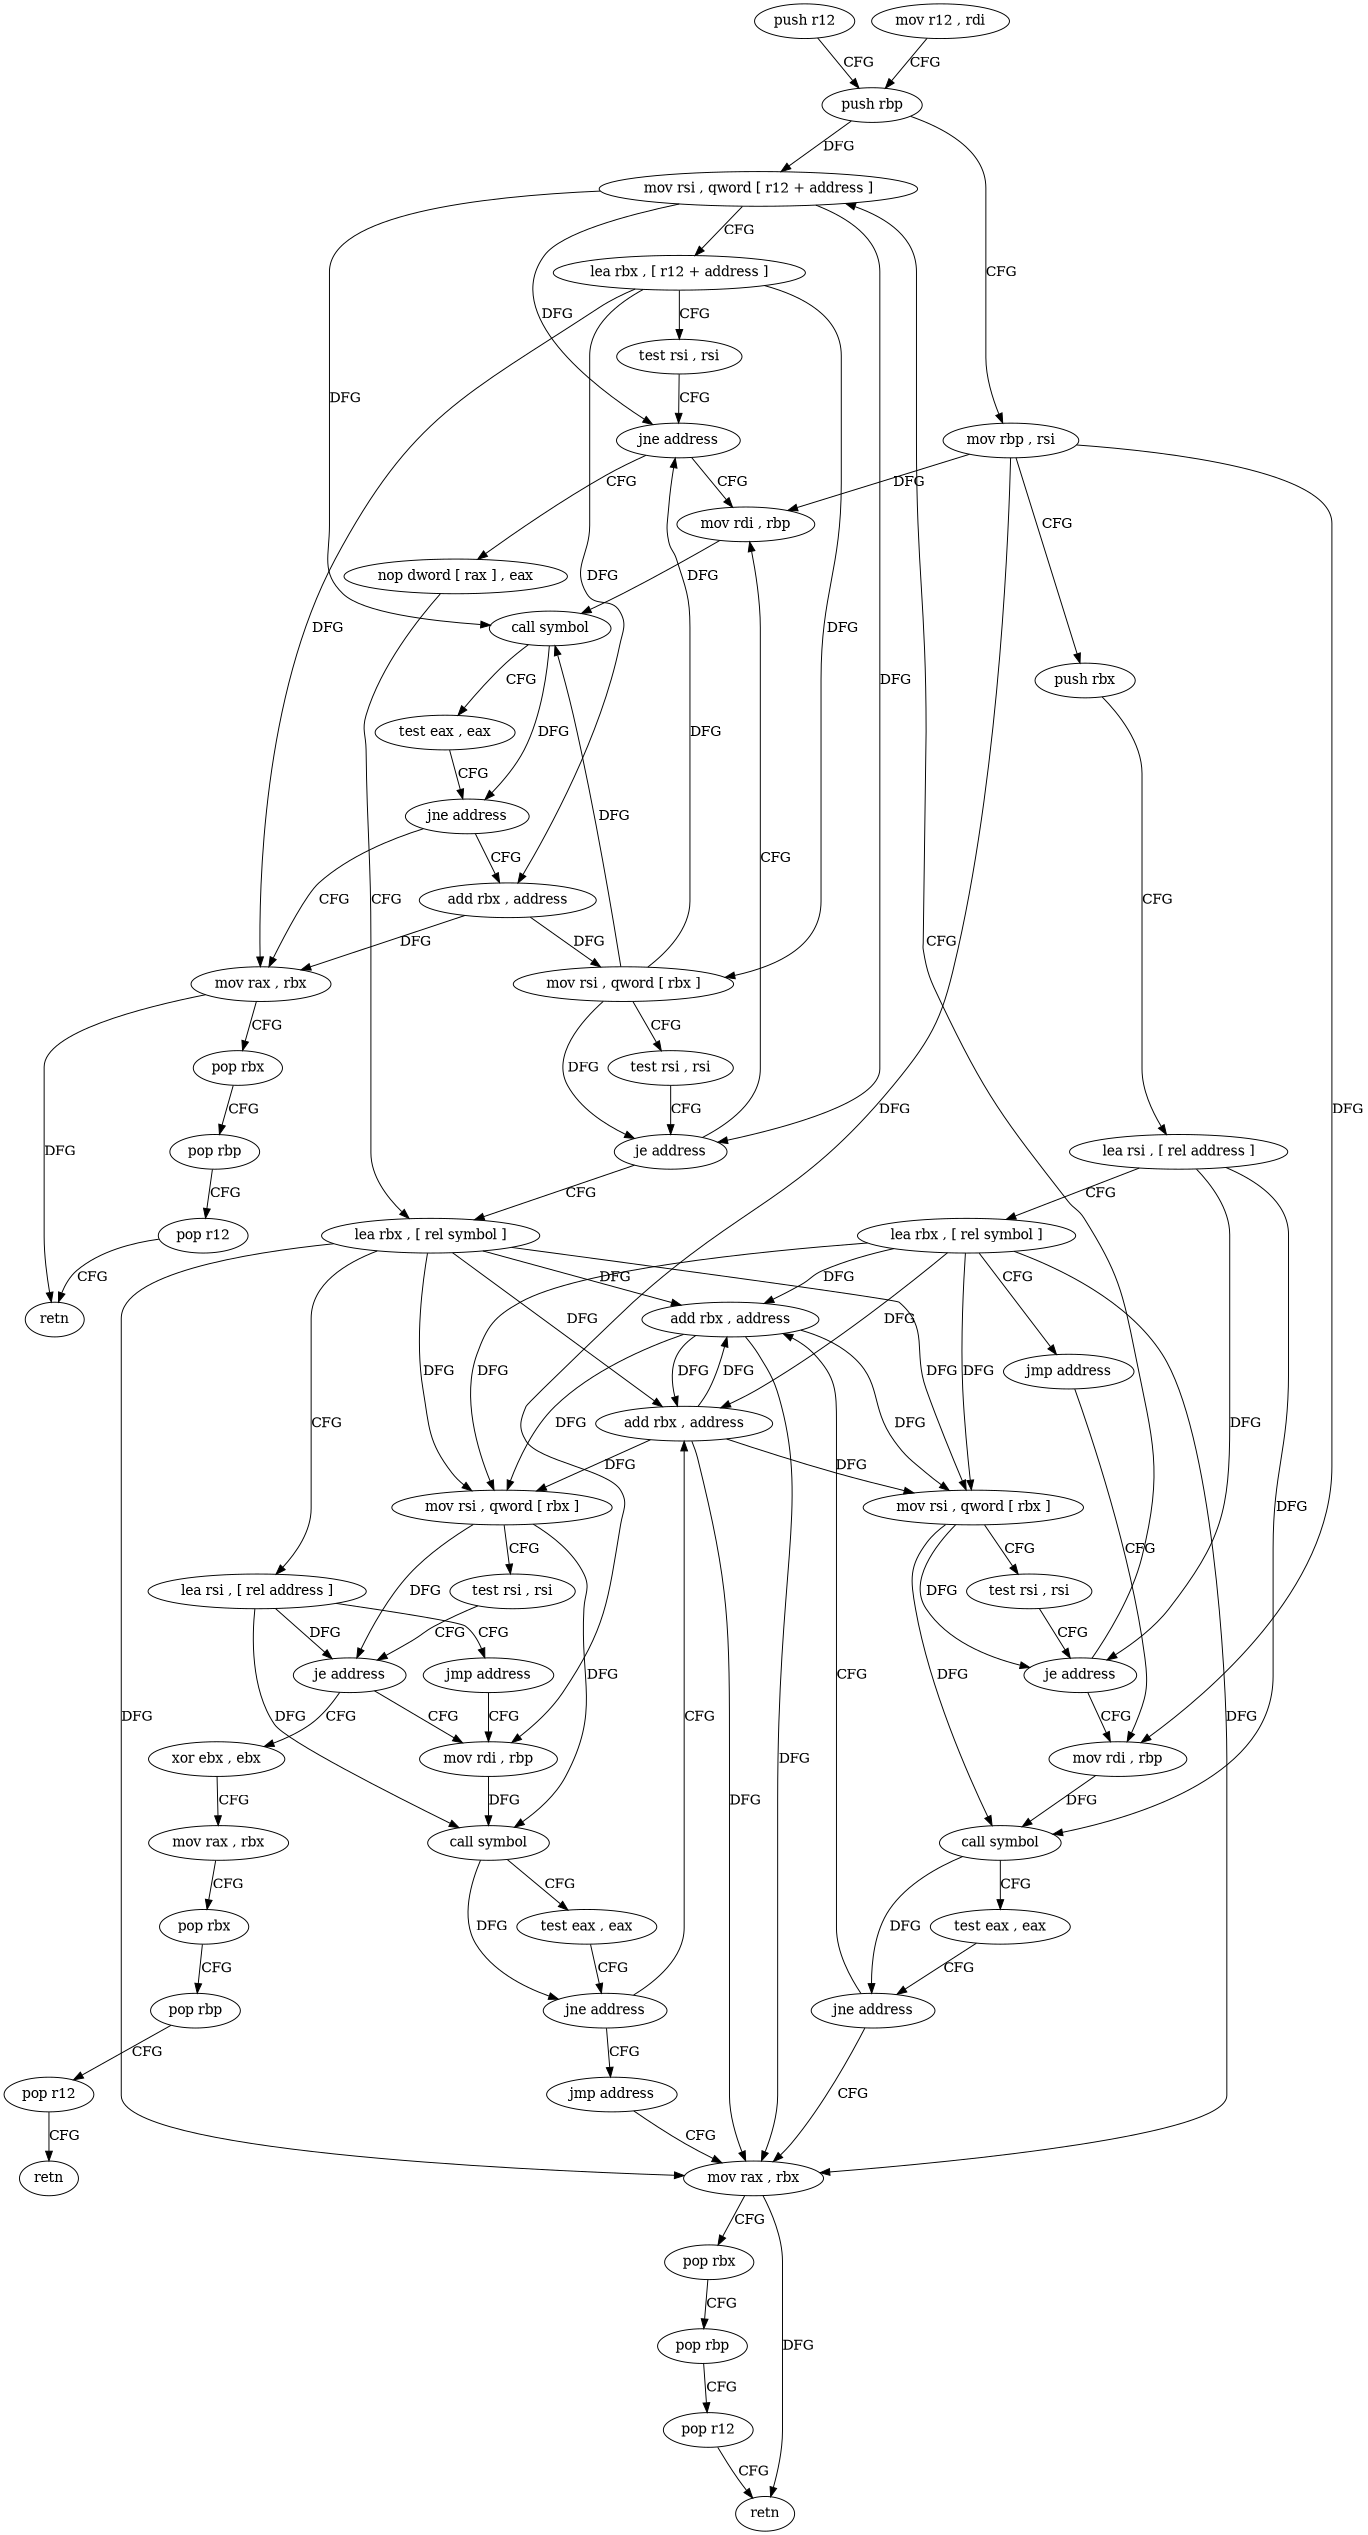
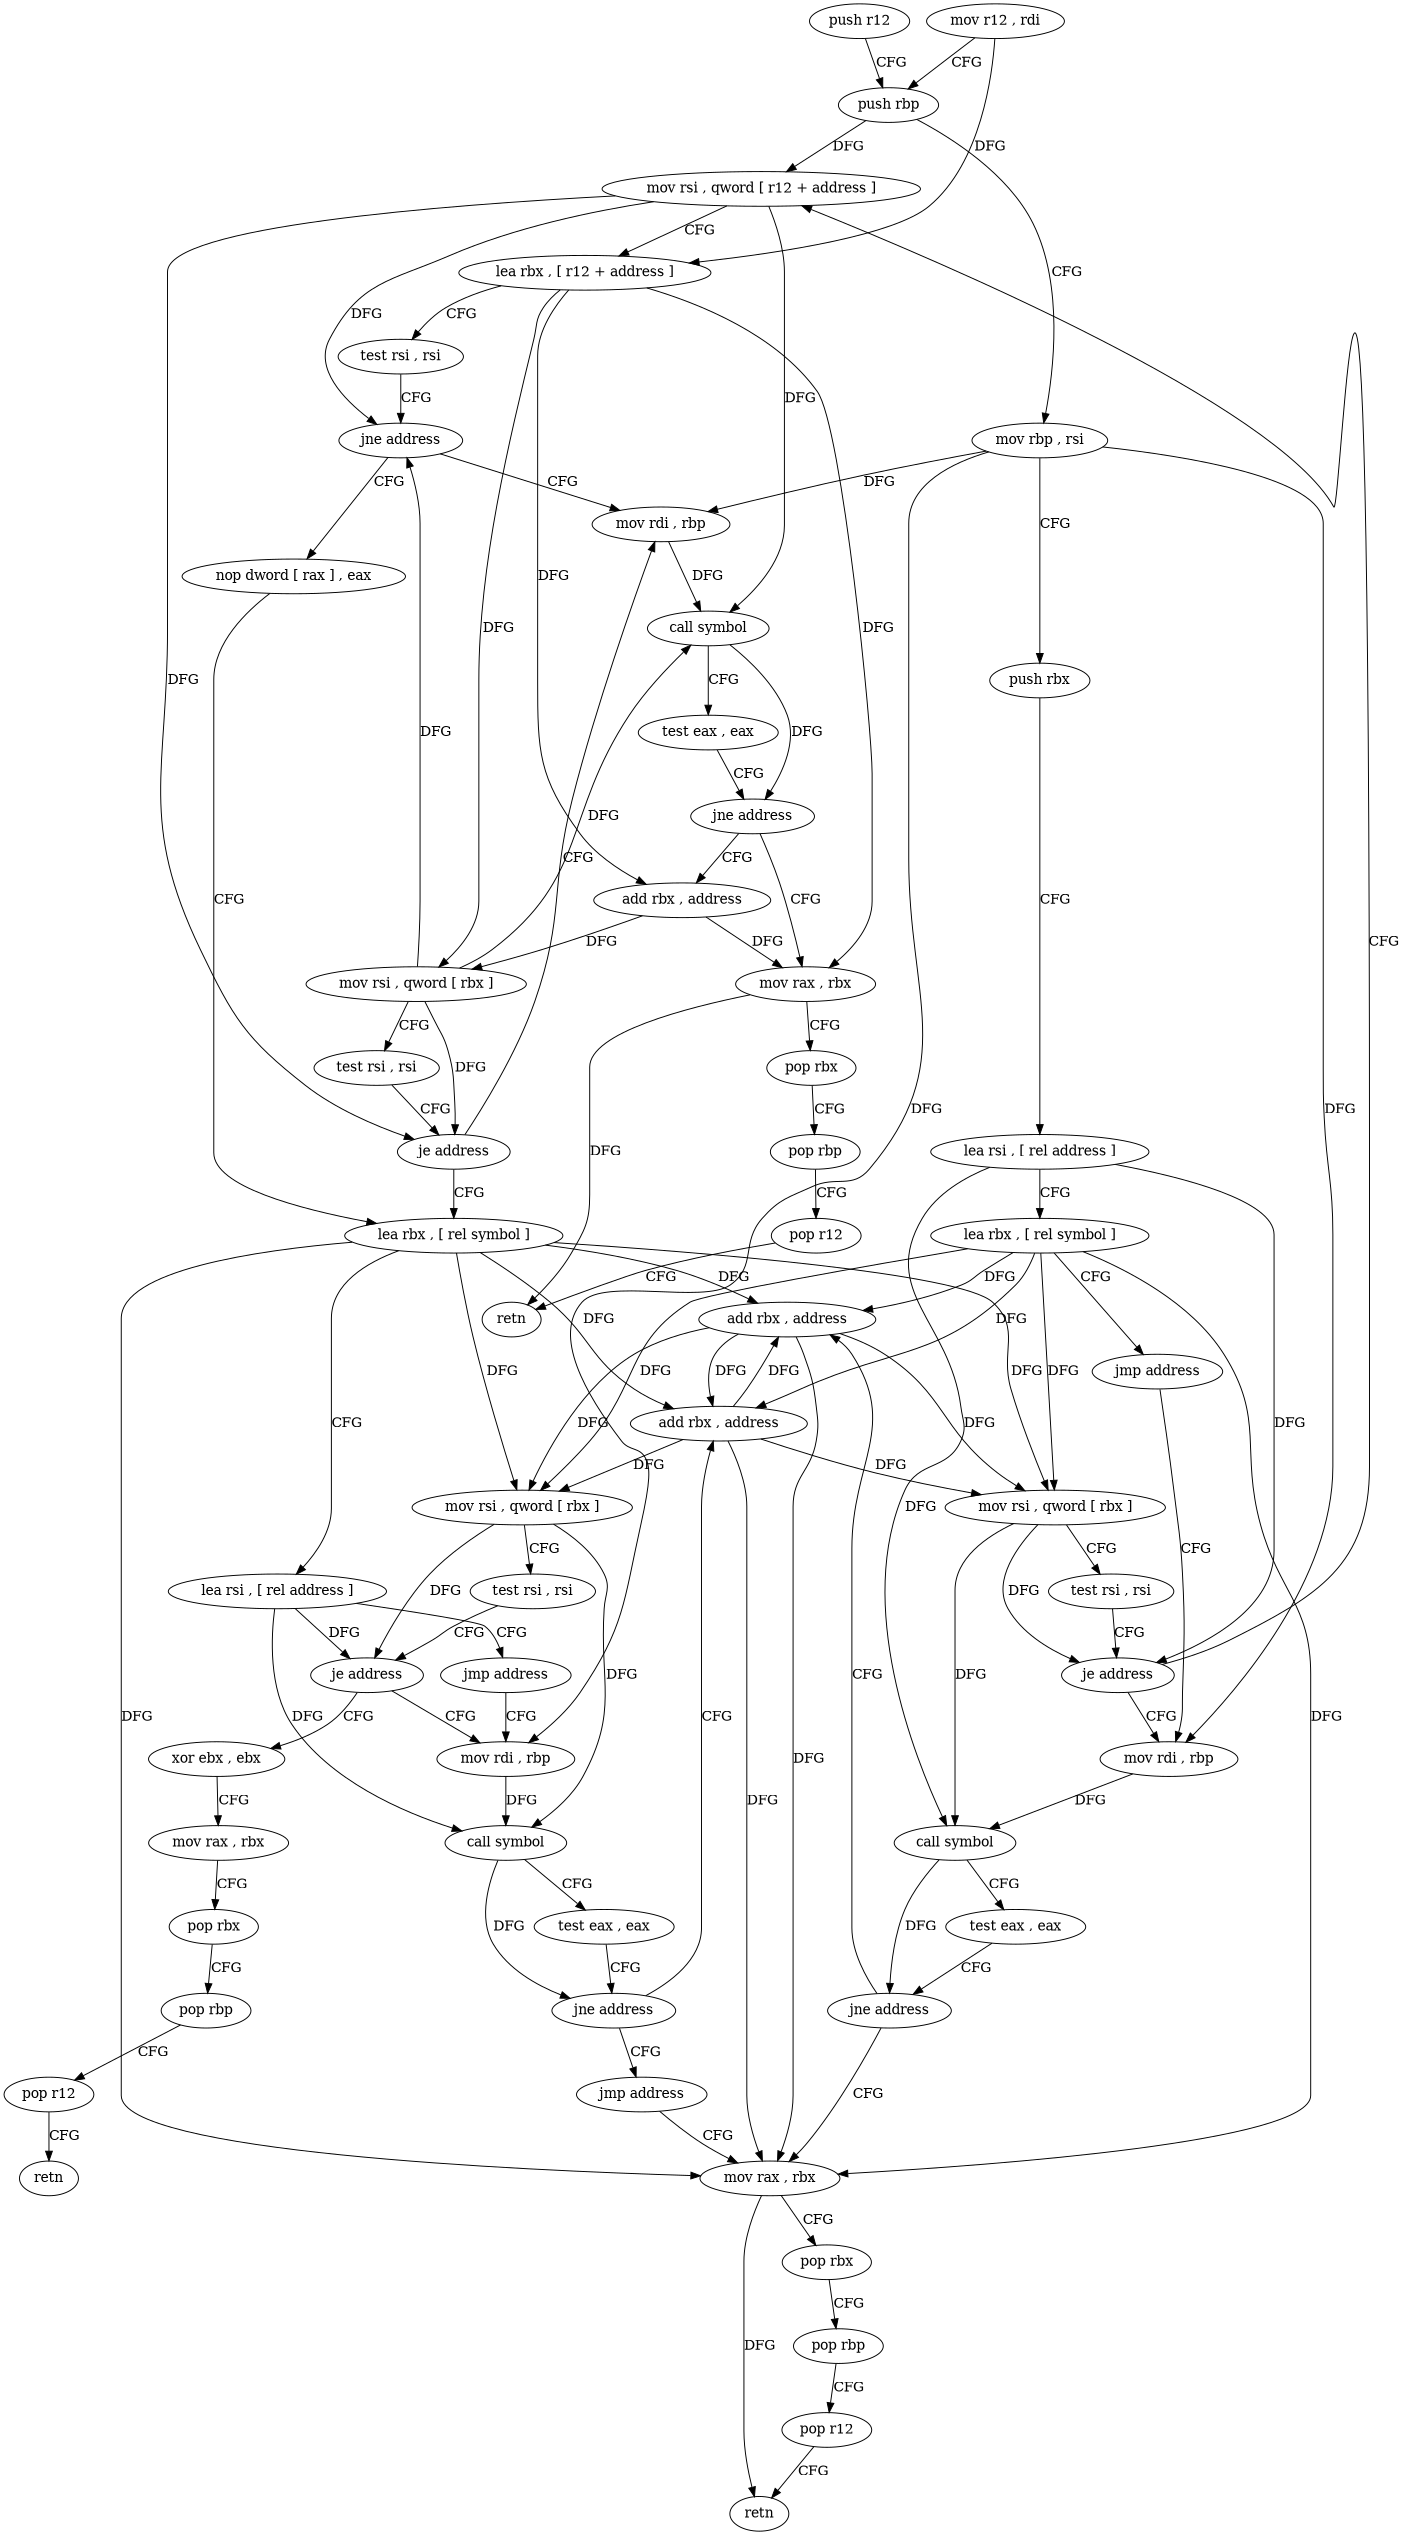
edge "mov r12 , rdi" -> "lea rbx , [ r12 + address ]": added, label "DFG"
